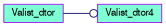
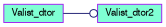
node "Valist_dtor4": label "Valist_dtor4" -> "Valist_dtor2"
